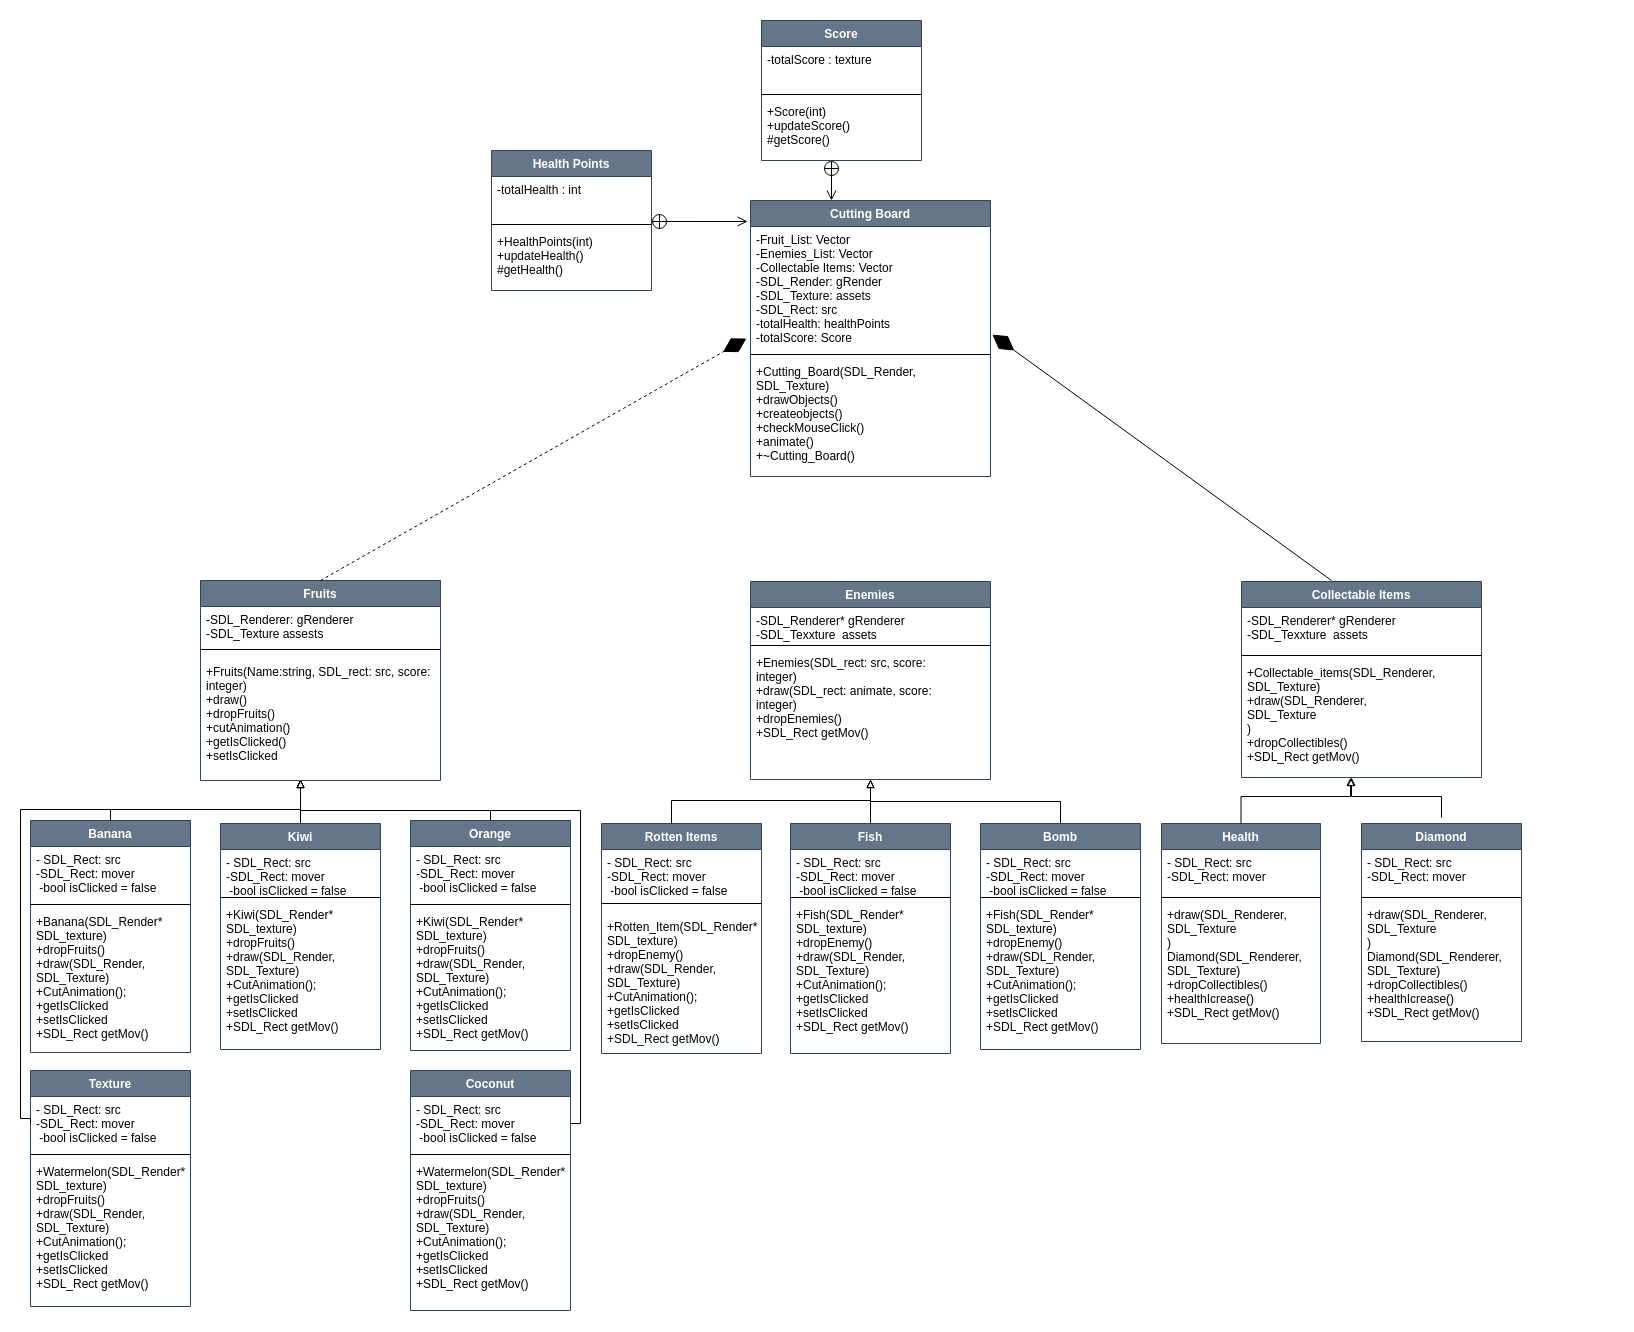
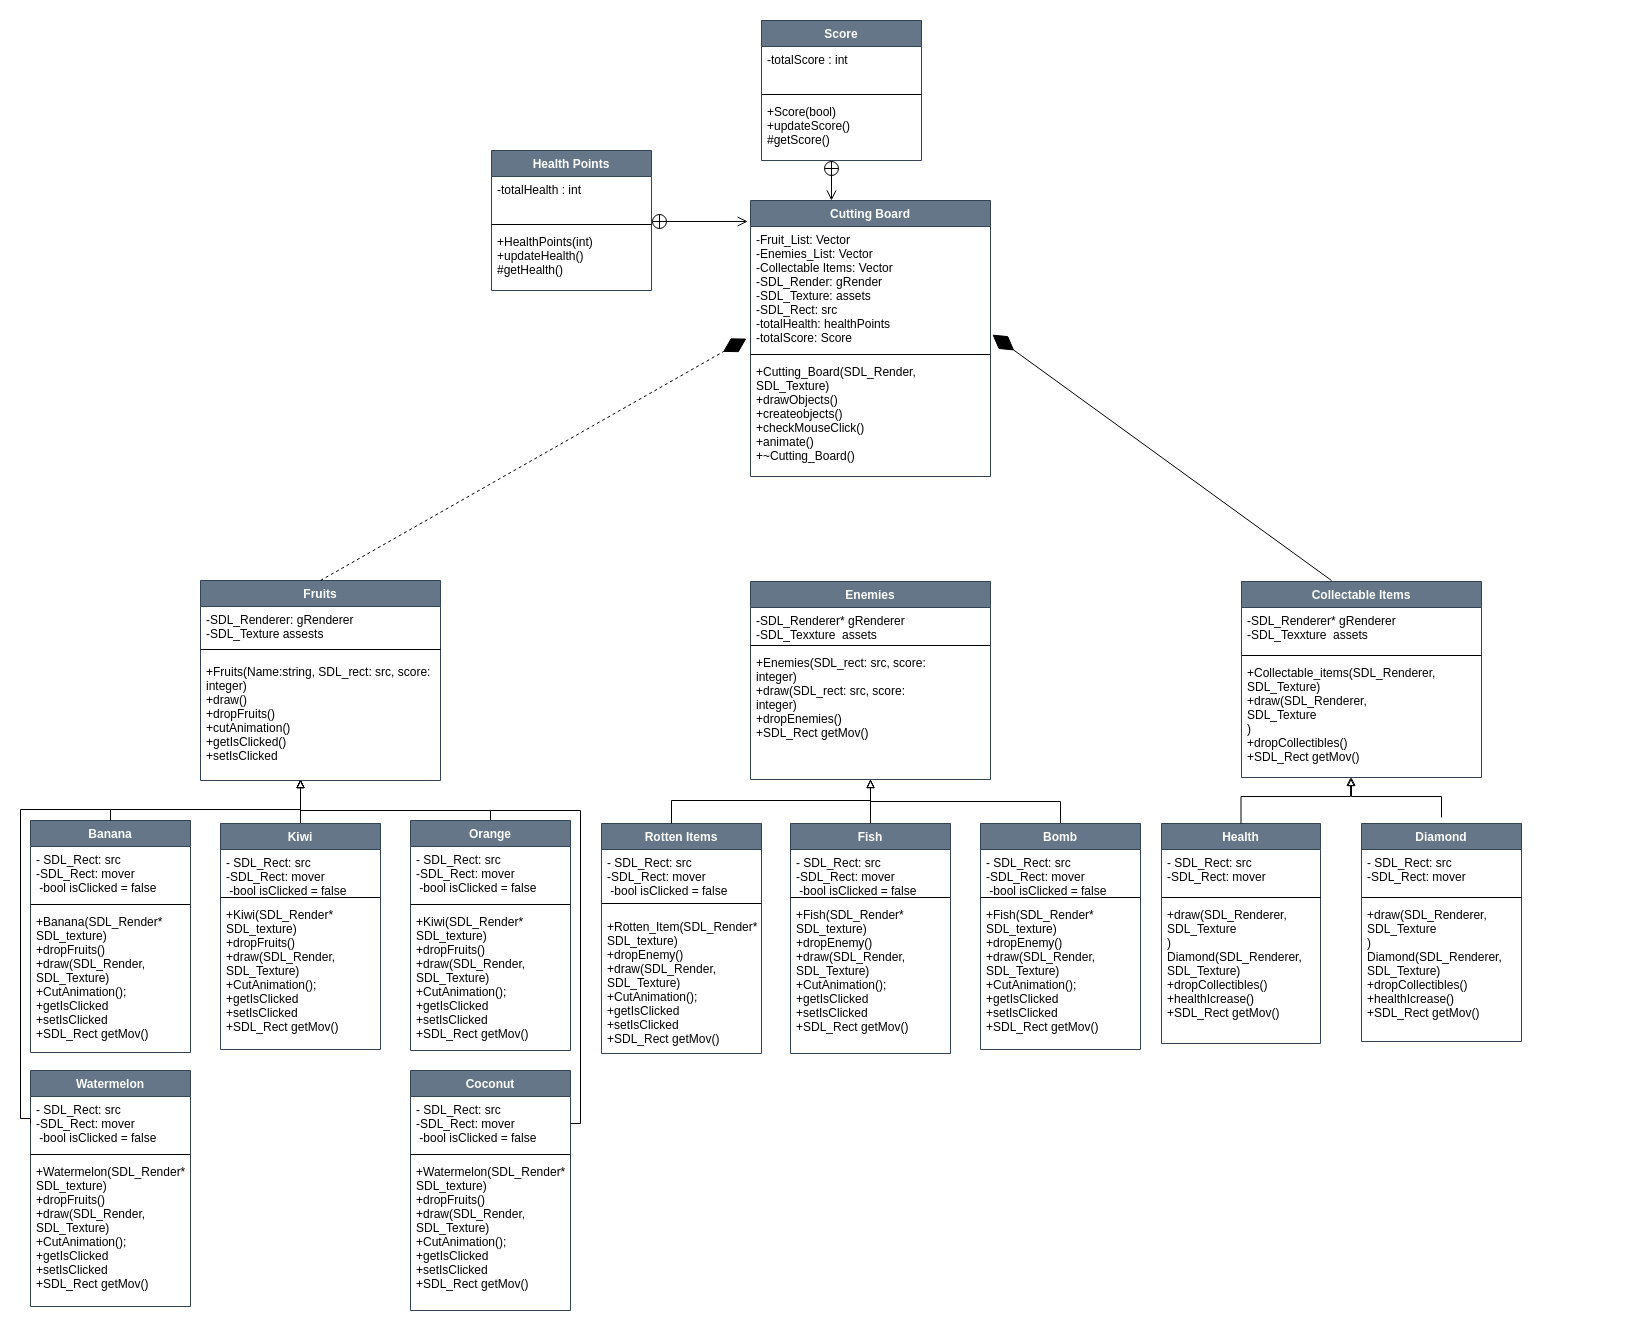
node "-totalScore : texture": label "-totalScore : texture" -> "-totalScore : int"
node "+Score(int) +updateScore() #getScore()": label "+Score(int) +updateScore() #getScore()" -> "+Score(bool) +updateScore() #getScore()"
node "+Enemies(SDL_rect: src, score: integer) +draw(SDL_rect: animate, score: integer) +dropEnemies() +SDL_Rect getMov()": label "+Enemies(SDL_rect: src, score: integer) +draw(SDL_rect: animate, score: integer) +dropEnemies() +SDL_Rect getMov()" -> "+Enemies(SDL_rect: src, score: integer) +draw(SDL_rect: src, score: integer) +dropEnemies() +SDL_Rect getMov()"
node "Texture": label "Texture" -> "Watermelon"
